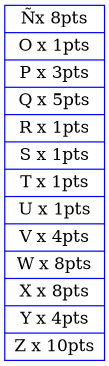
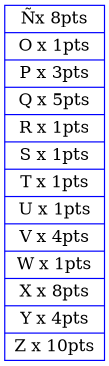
node "Ñx 8pts": text "W x 8pts" -> "W x 1pts"
